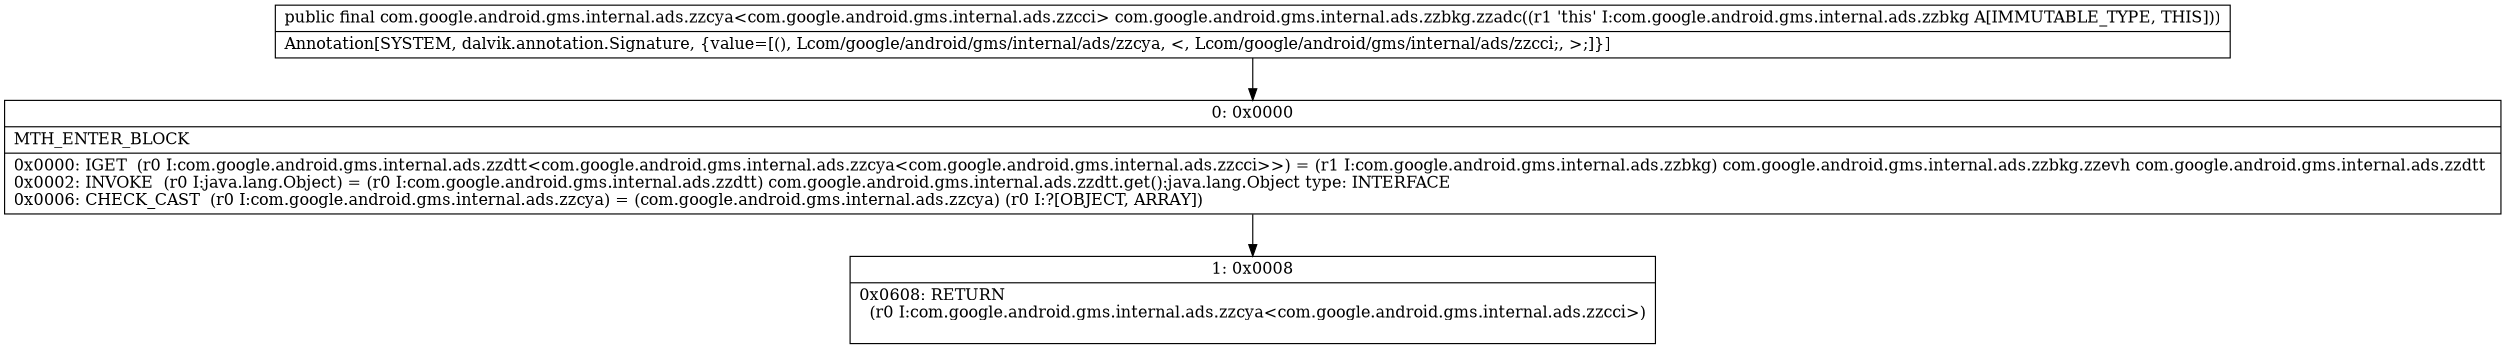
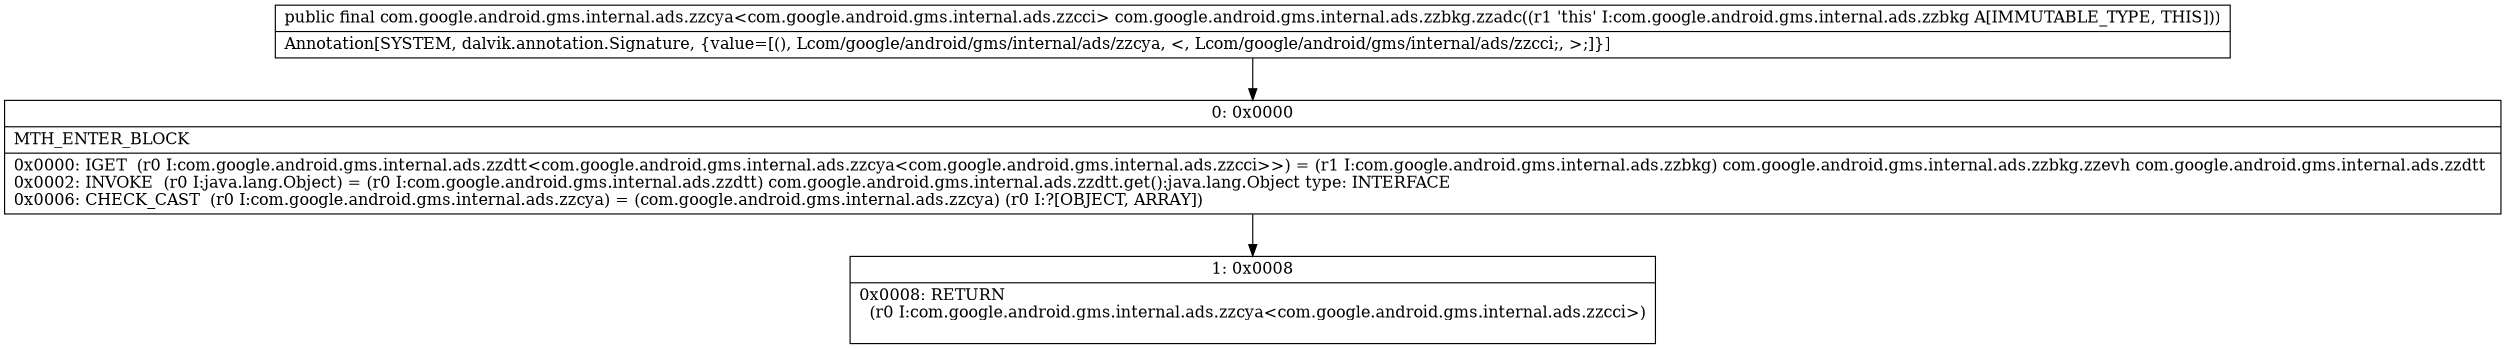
node "1: 0x0008": text "0x0608: RETURN" -> "0x0008: RETURN"
